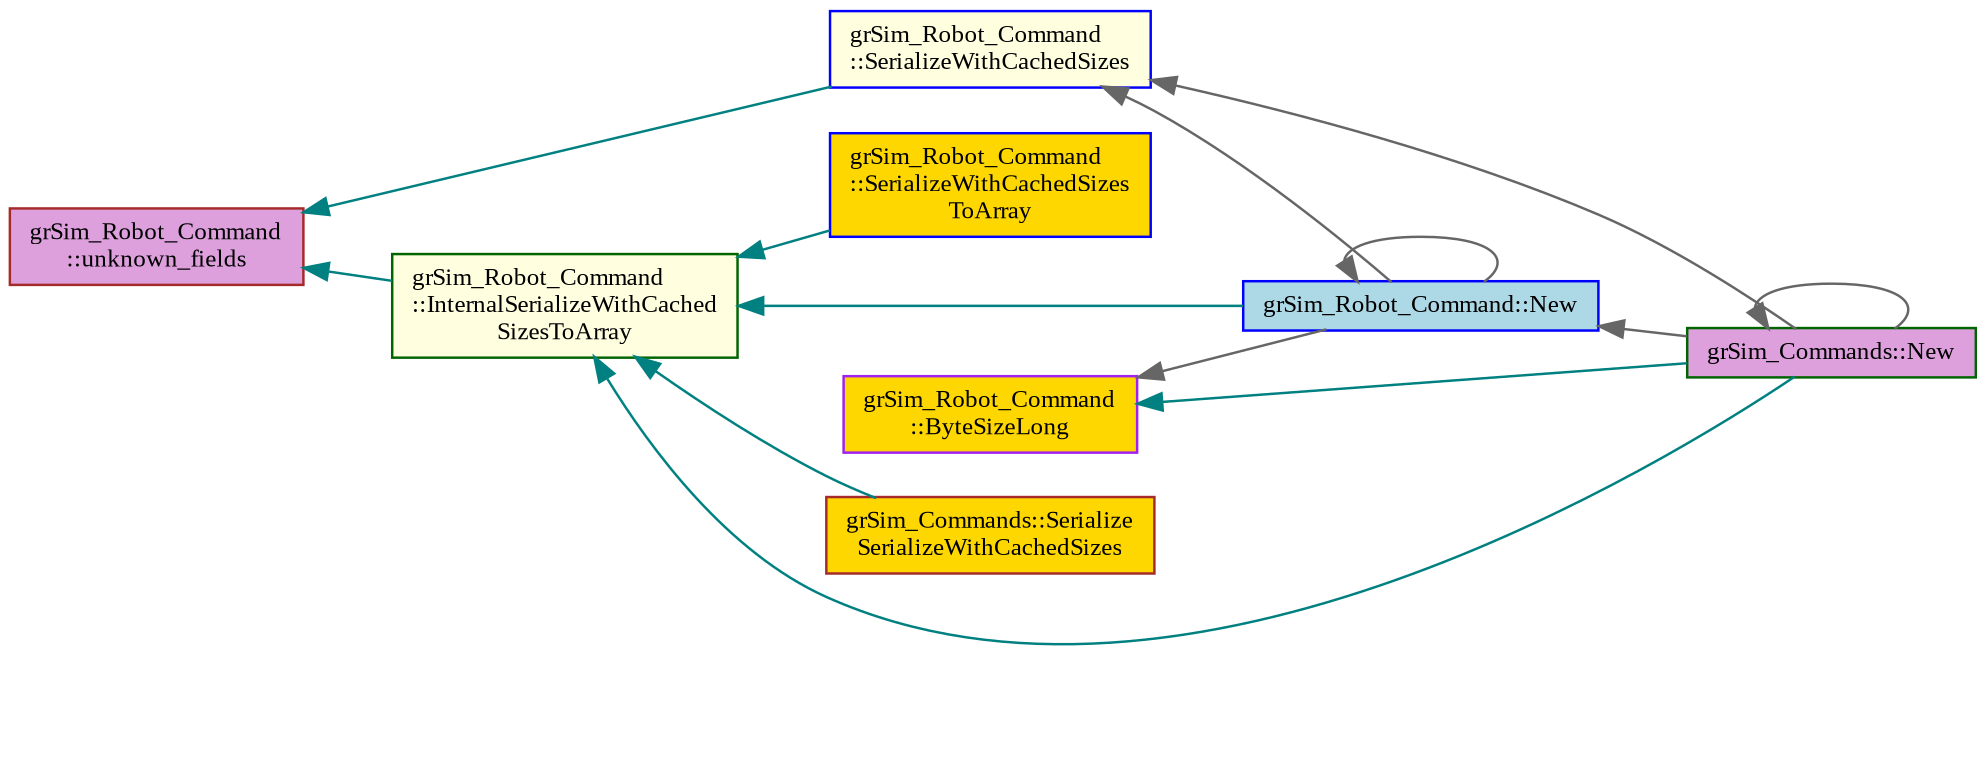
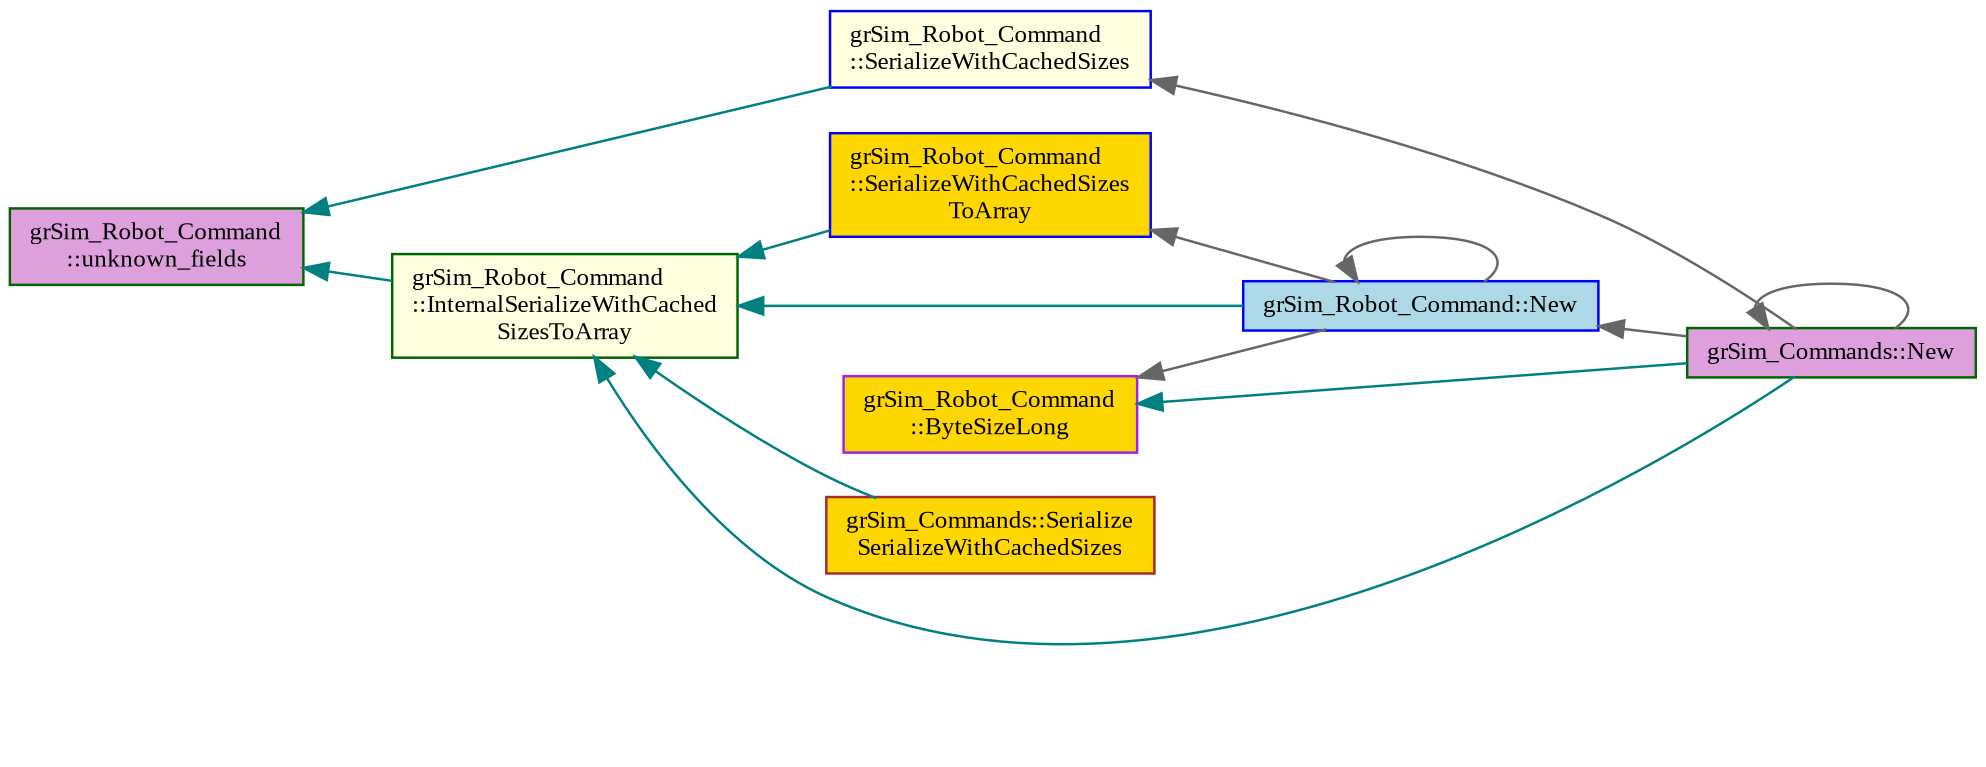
edge "grSim_Robot_Command::New" -> "grSim_Robot_Command ::SerializeWithCachedSizes": now "grSim_Robot_Command::New" -> "grSim_Robot_Command ::SerializeWithCachedSizes ToArray"
node "grSim_Robot_Command ::unknown_fields": color brown -> darkgreen
